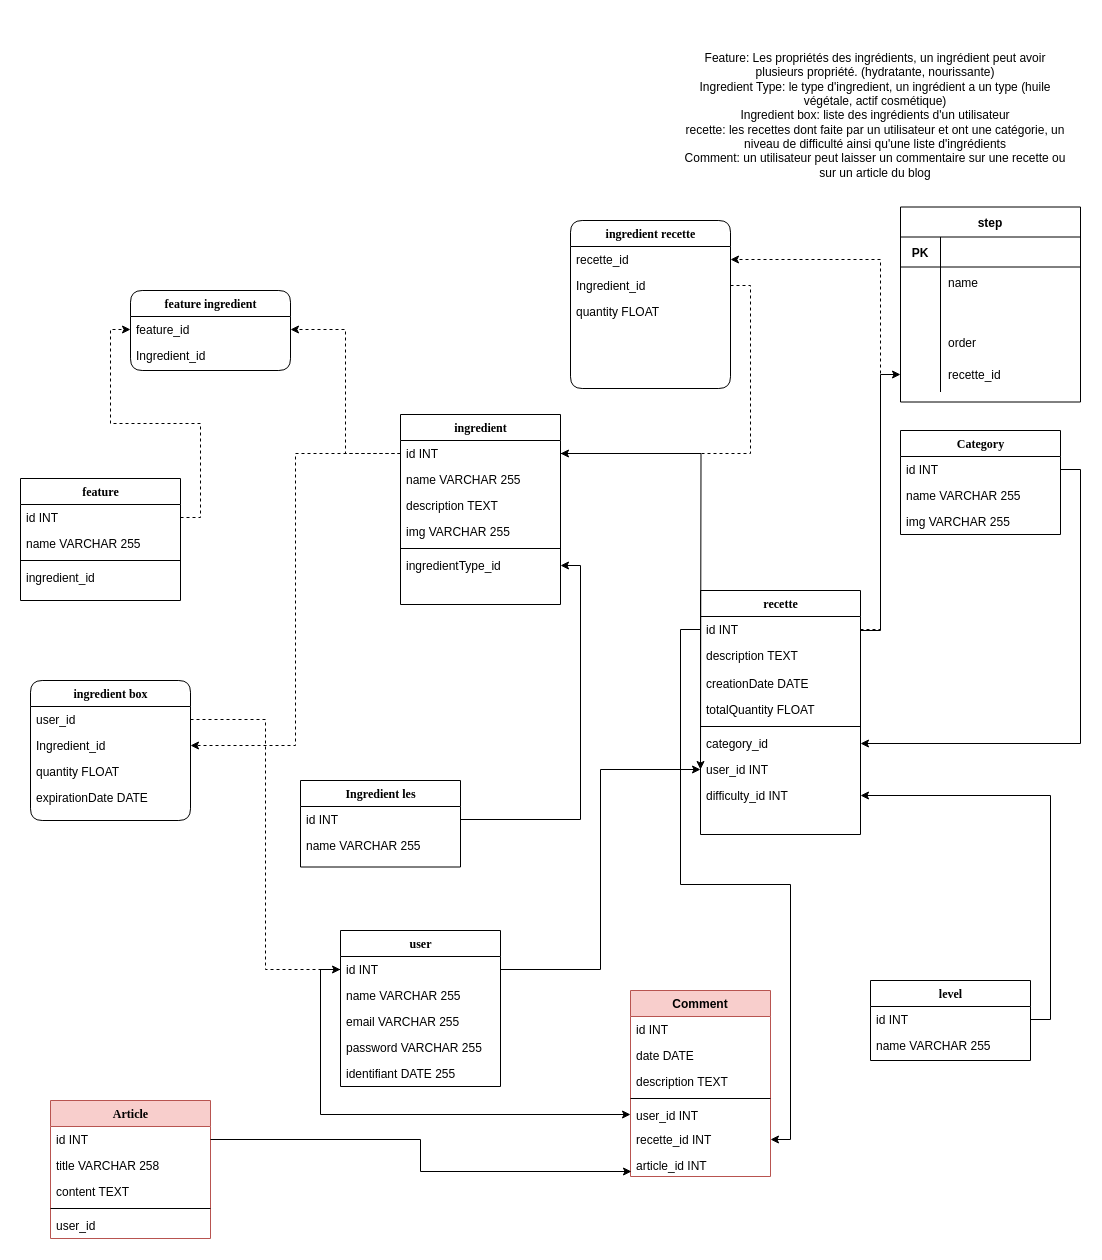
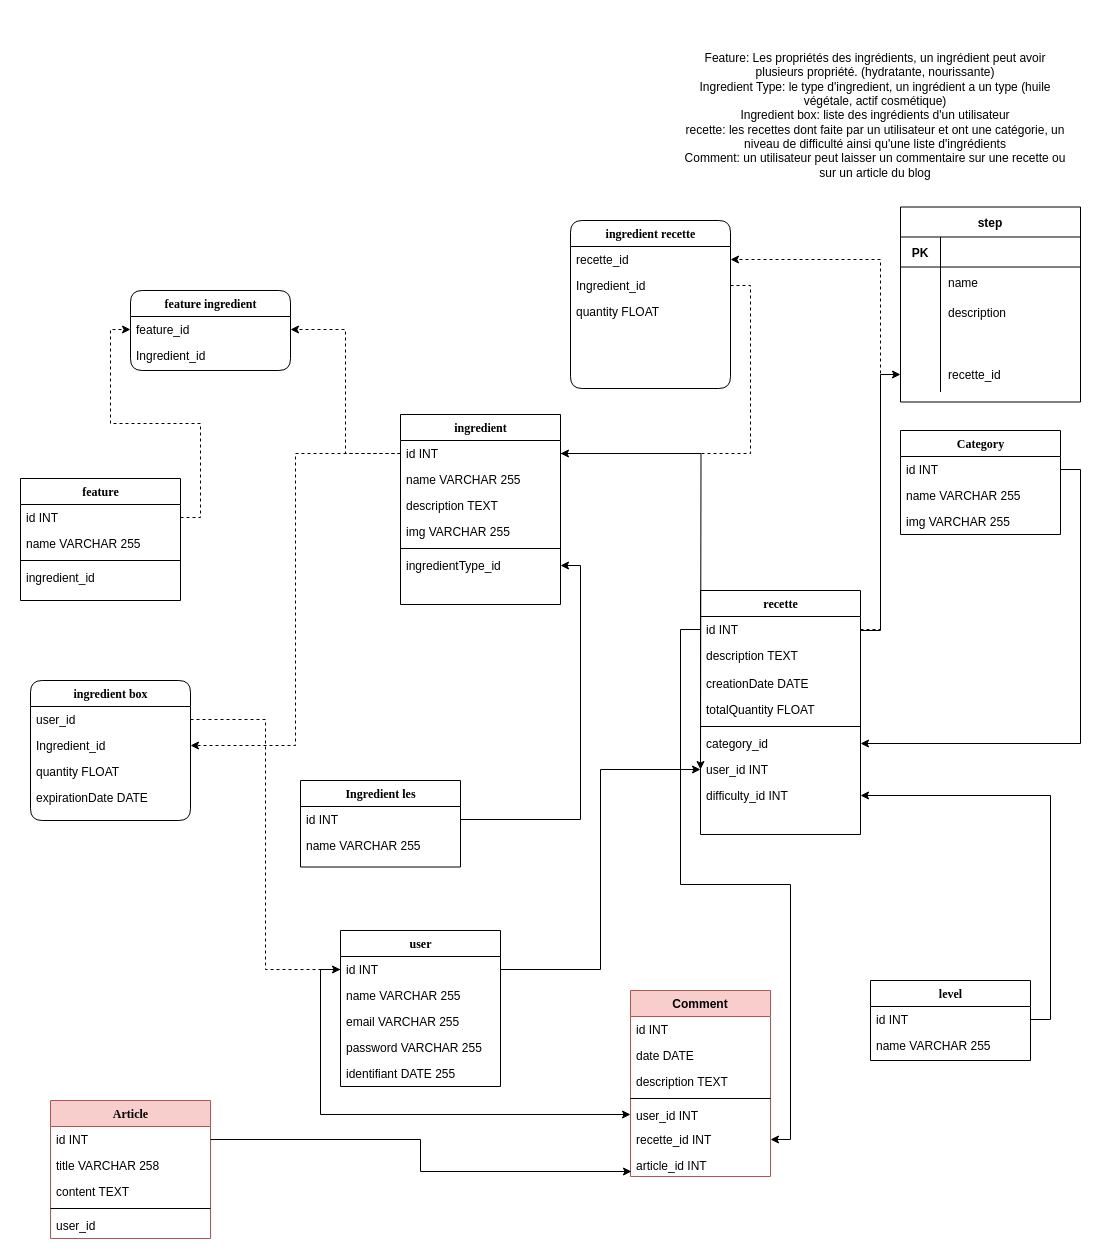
node "description": added
node "order": removed
